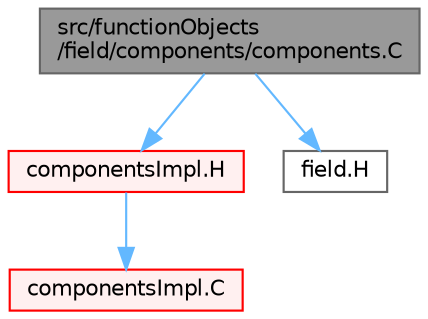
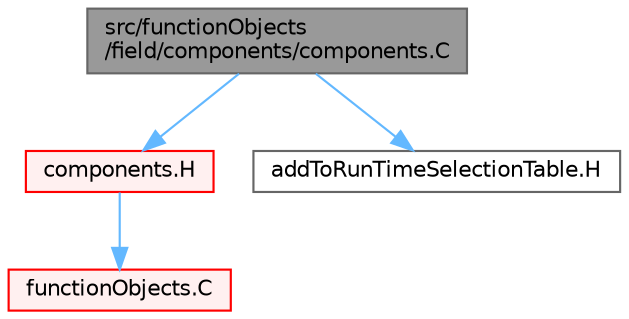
node "componentsImpl.H": label "componentsImpl.H" -> "components.H"
node "field.H": label "field.H" -> "addToRunTimeSelectionTable.H"
node "componentsImpl.C": label "componentsImpl.C" -> "functionObjects.C"
